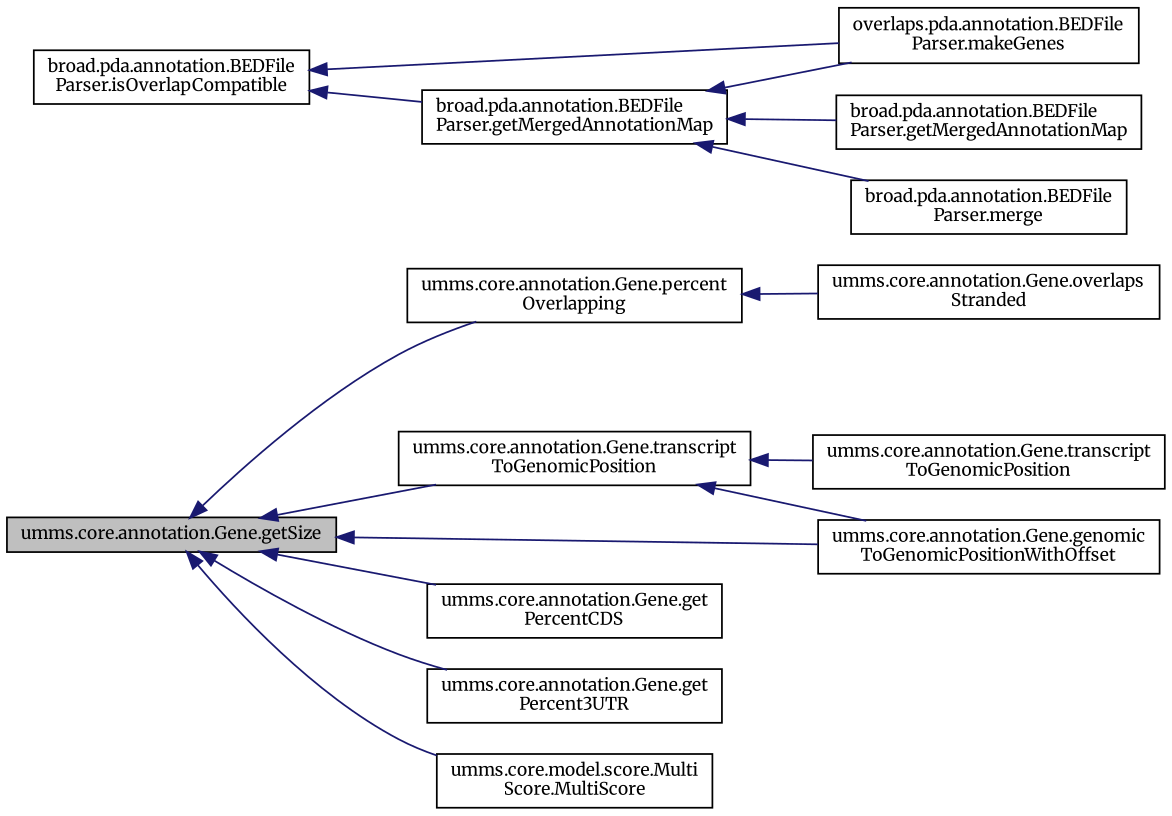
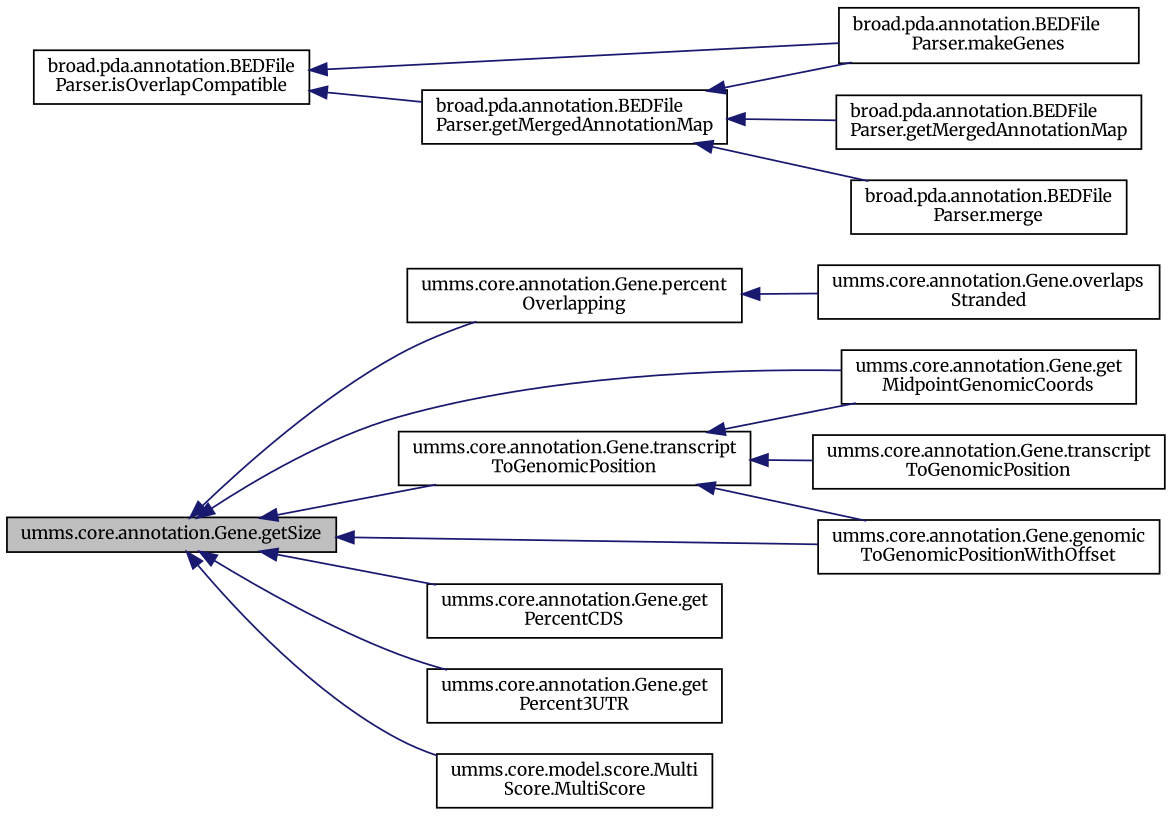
node "overlaps.pda.annotation.BEDFile Parser.makeGenes": label "overlaps.pda.annotation.BEDFile Parser.makeGenes" -> "broad.pda.annotation.BEDFile Parser.makeGenes"
node "umms.core.annotation.Gene.get MidpointGenomicCoords": added
